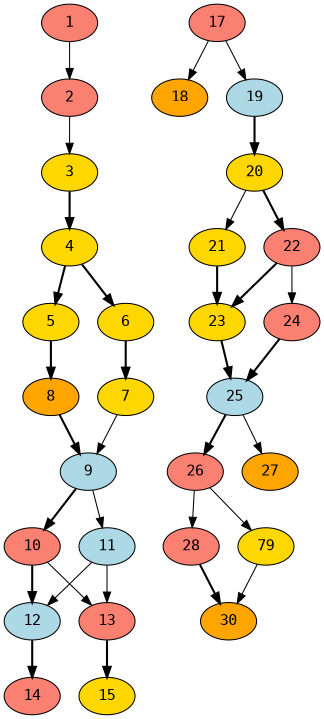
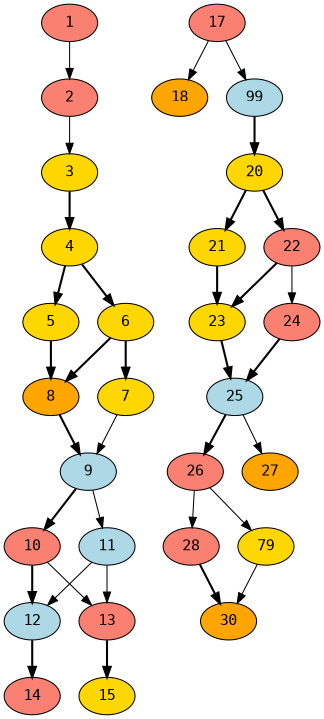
node "19": label "19" -> "99"
edge "20" -> "21": style solid -> bold
edge "6" -> "8": added
